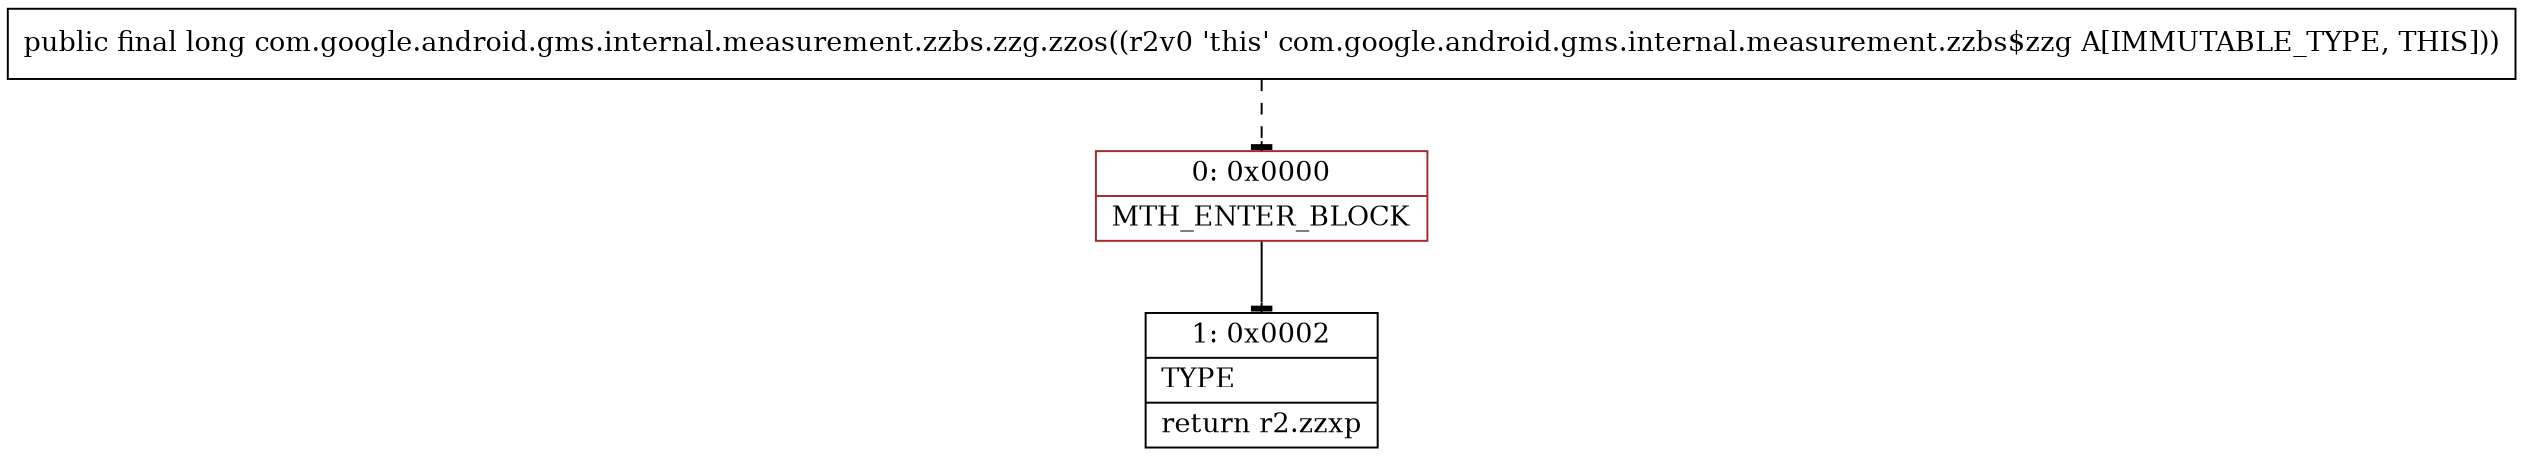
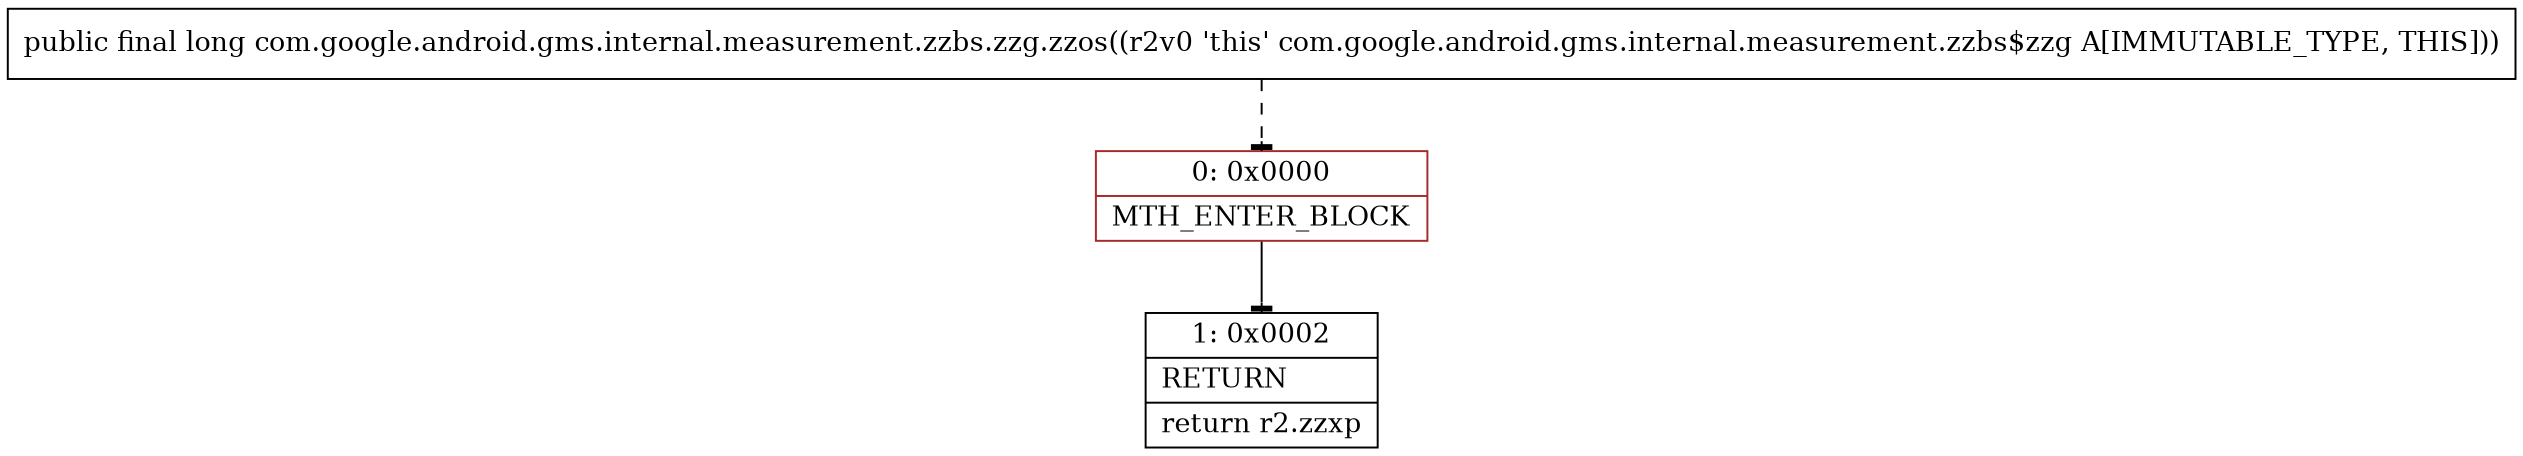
node "1: 0x0002": text "TYPE" -> "RETURN"
